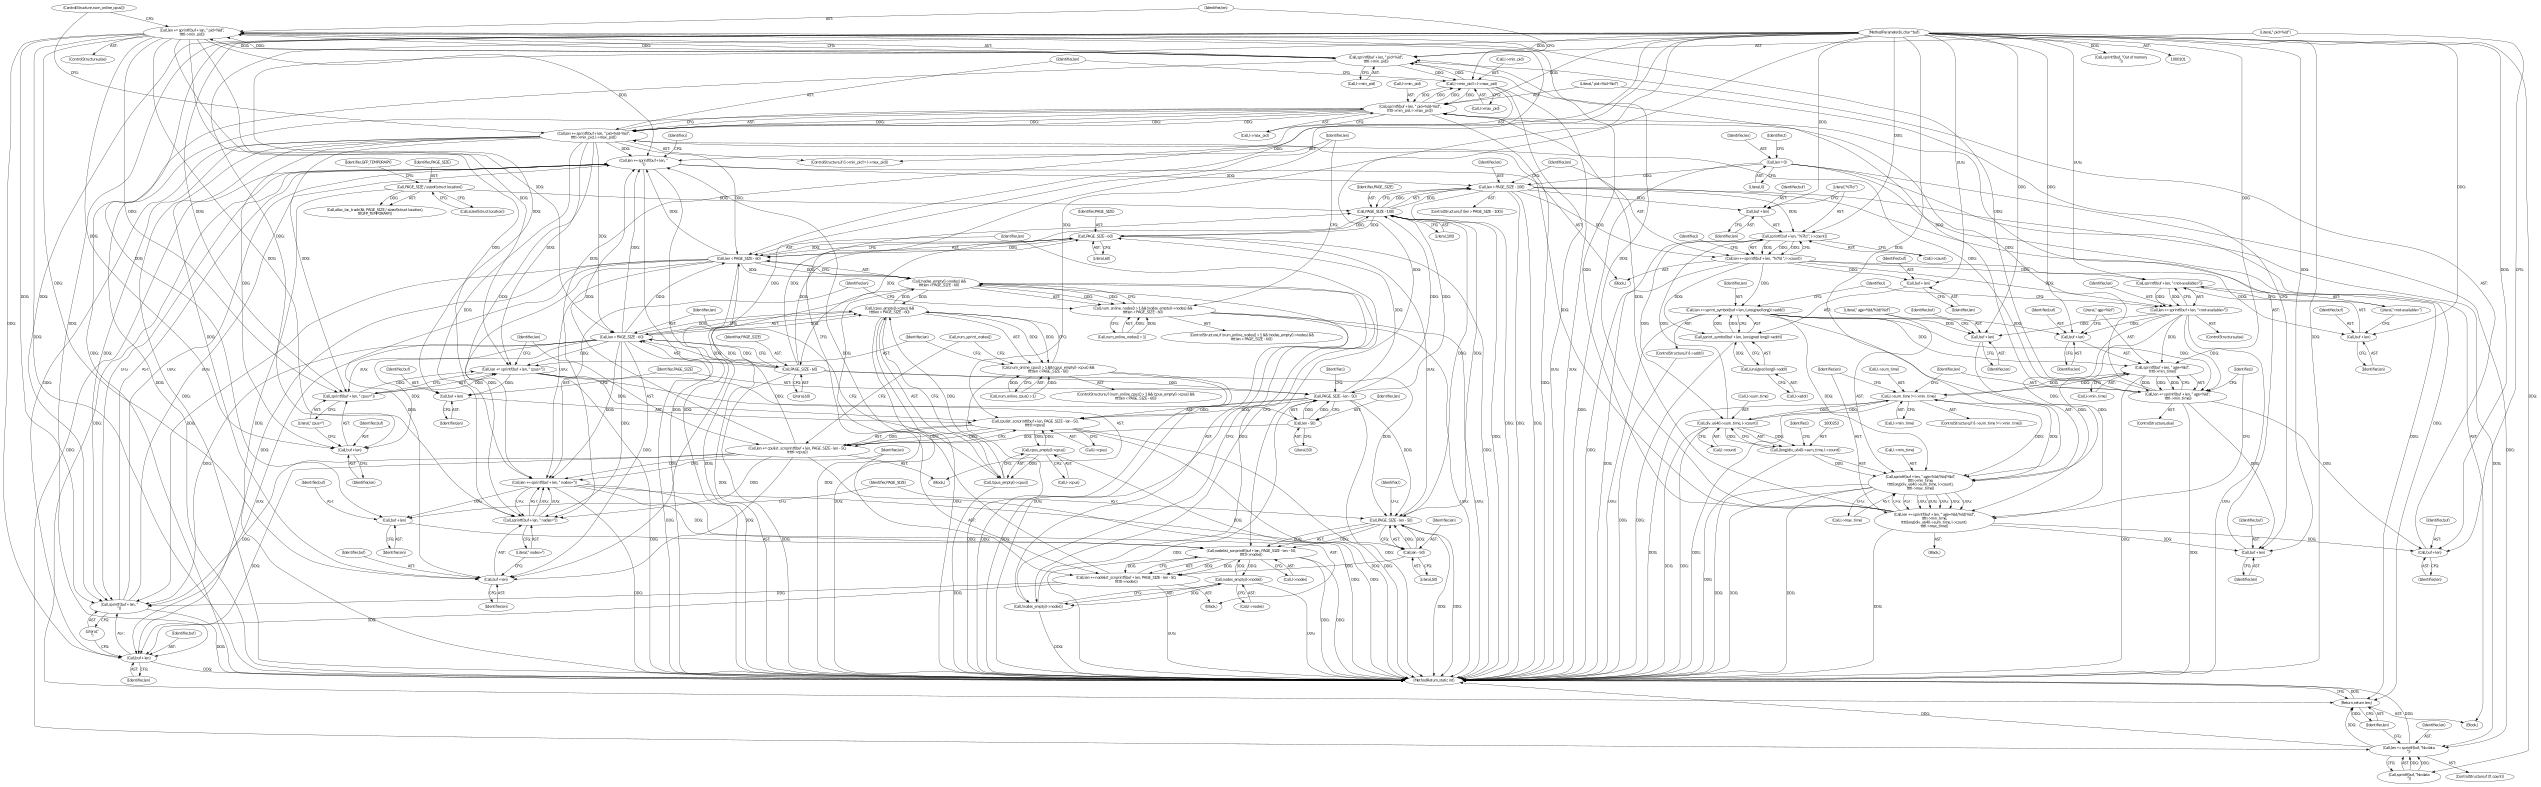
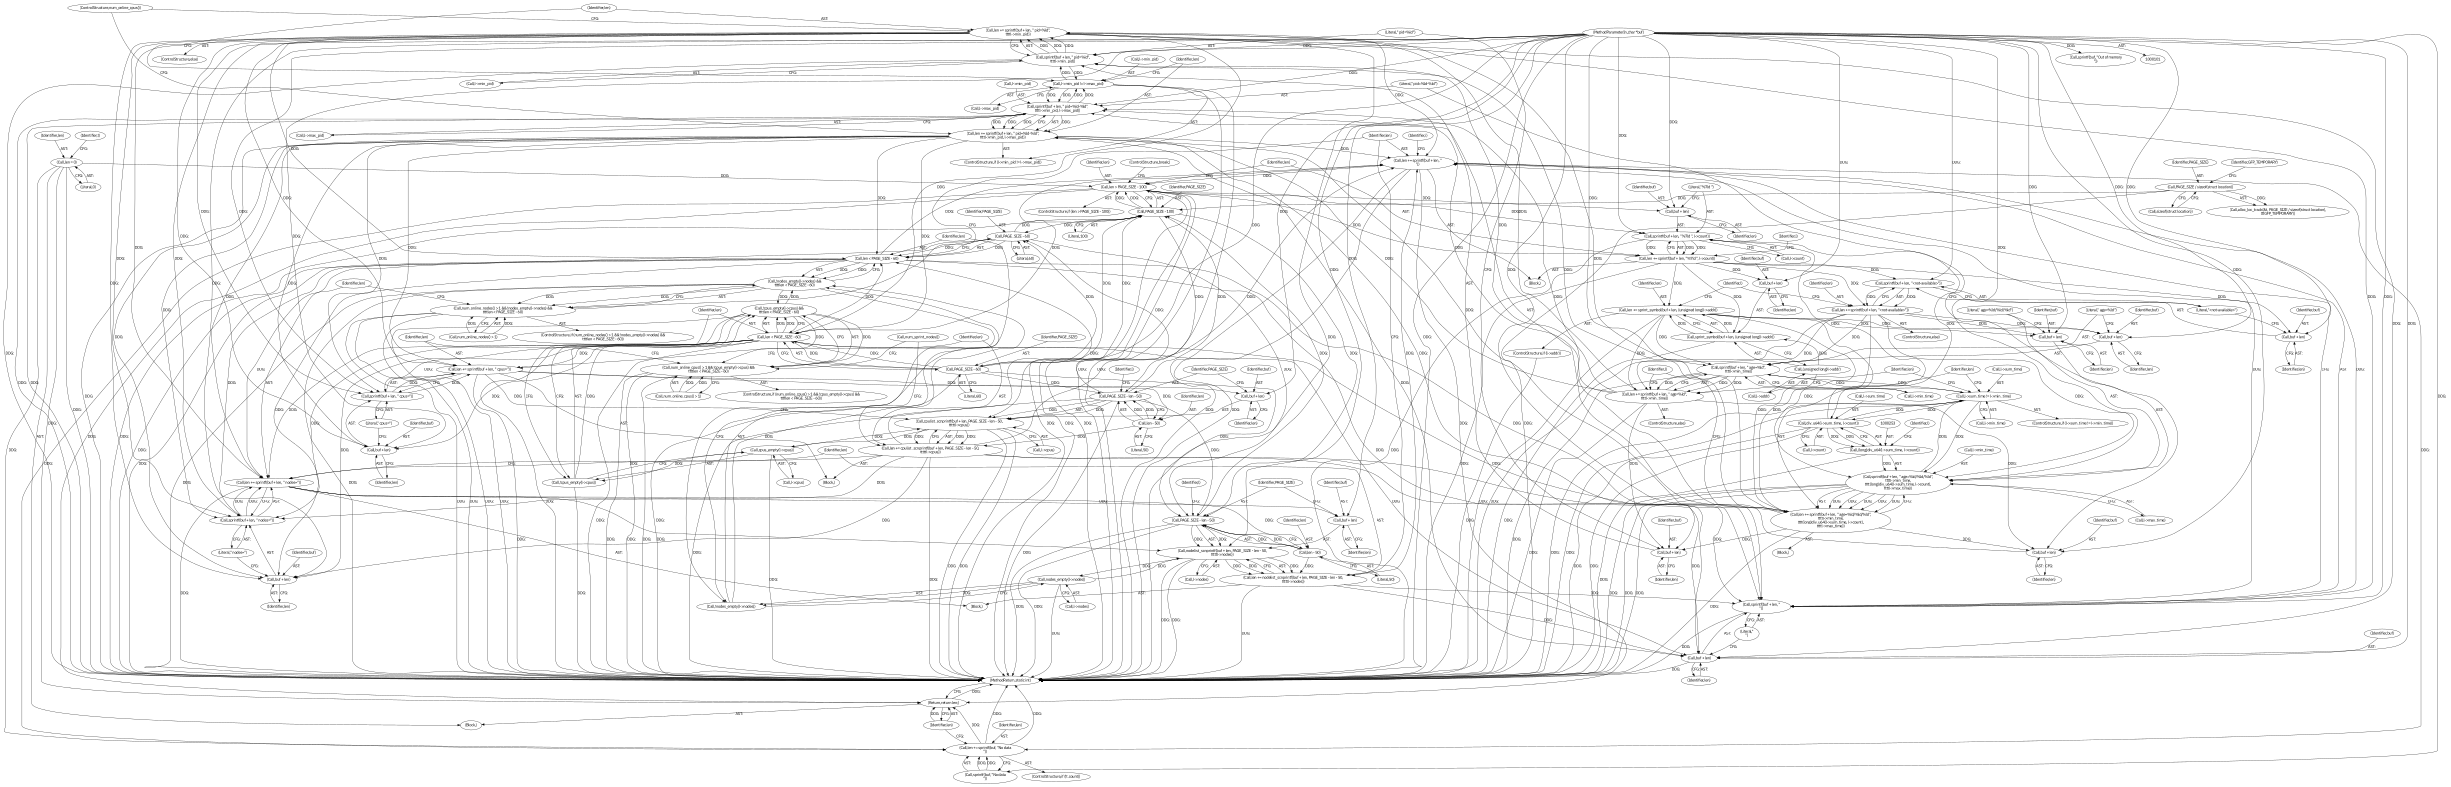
node "(ControlStructure,break;)": added
edge "(Call,!nodes_empty(l->nodes))" -> "(MethodReturn,static int)": removed, label "DDG:"
